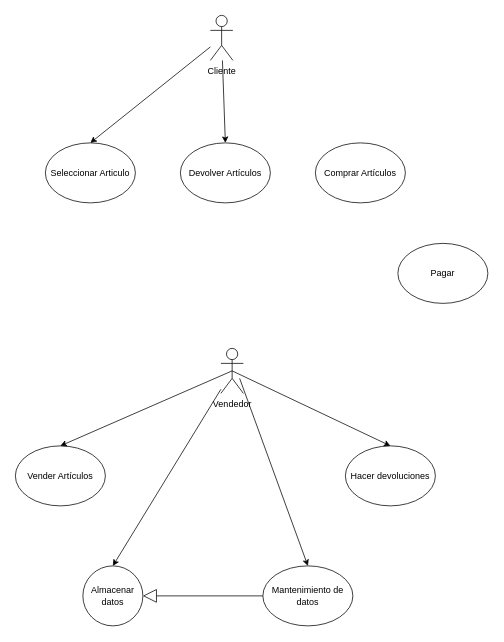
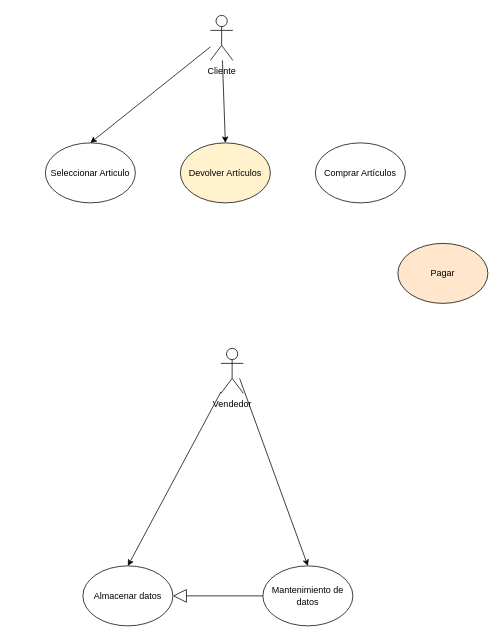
node "Devolver Artículos": fillcolor #ffffff -> #fff2cc
node "Pagar": fillcolor #ffffff -> #ffe6cc
edge "Vendedor" -> "Vender Artículos": removed
edge "Vendedor" -> "Hacer devoluciones": removed
node "Vender Artículos": removed
node "Hacer devoluciones": removed
node "Almacenar datos": size 60x60 -> 90x60
